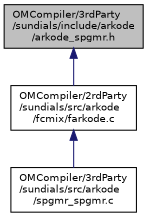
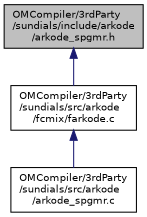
node "OMCompiler/2rdParty /sundials/src/arkode /fcmix/farkode.c": label "OMCompiler/2rdParty /sundials/src/arkode /fcmix/farkode.c" -> "OMCompiler/3rdParty /sundials/src/arkode /fcmix/farkode.c"
node "OMCompiler/3rdParty /sundials/src/arkode /spgmr_spgmr.c": label "OMCompiler/3rdParty /sundials/src/arkode /spgmr_spgmr.c" -> "OMCompiler/3rdParty /sundials/src/arkode /arkode_spgmr.c"
